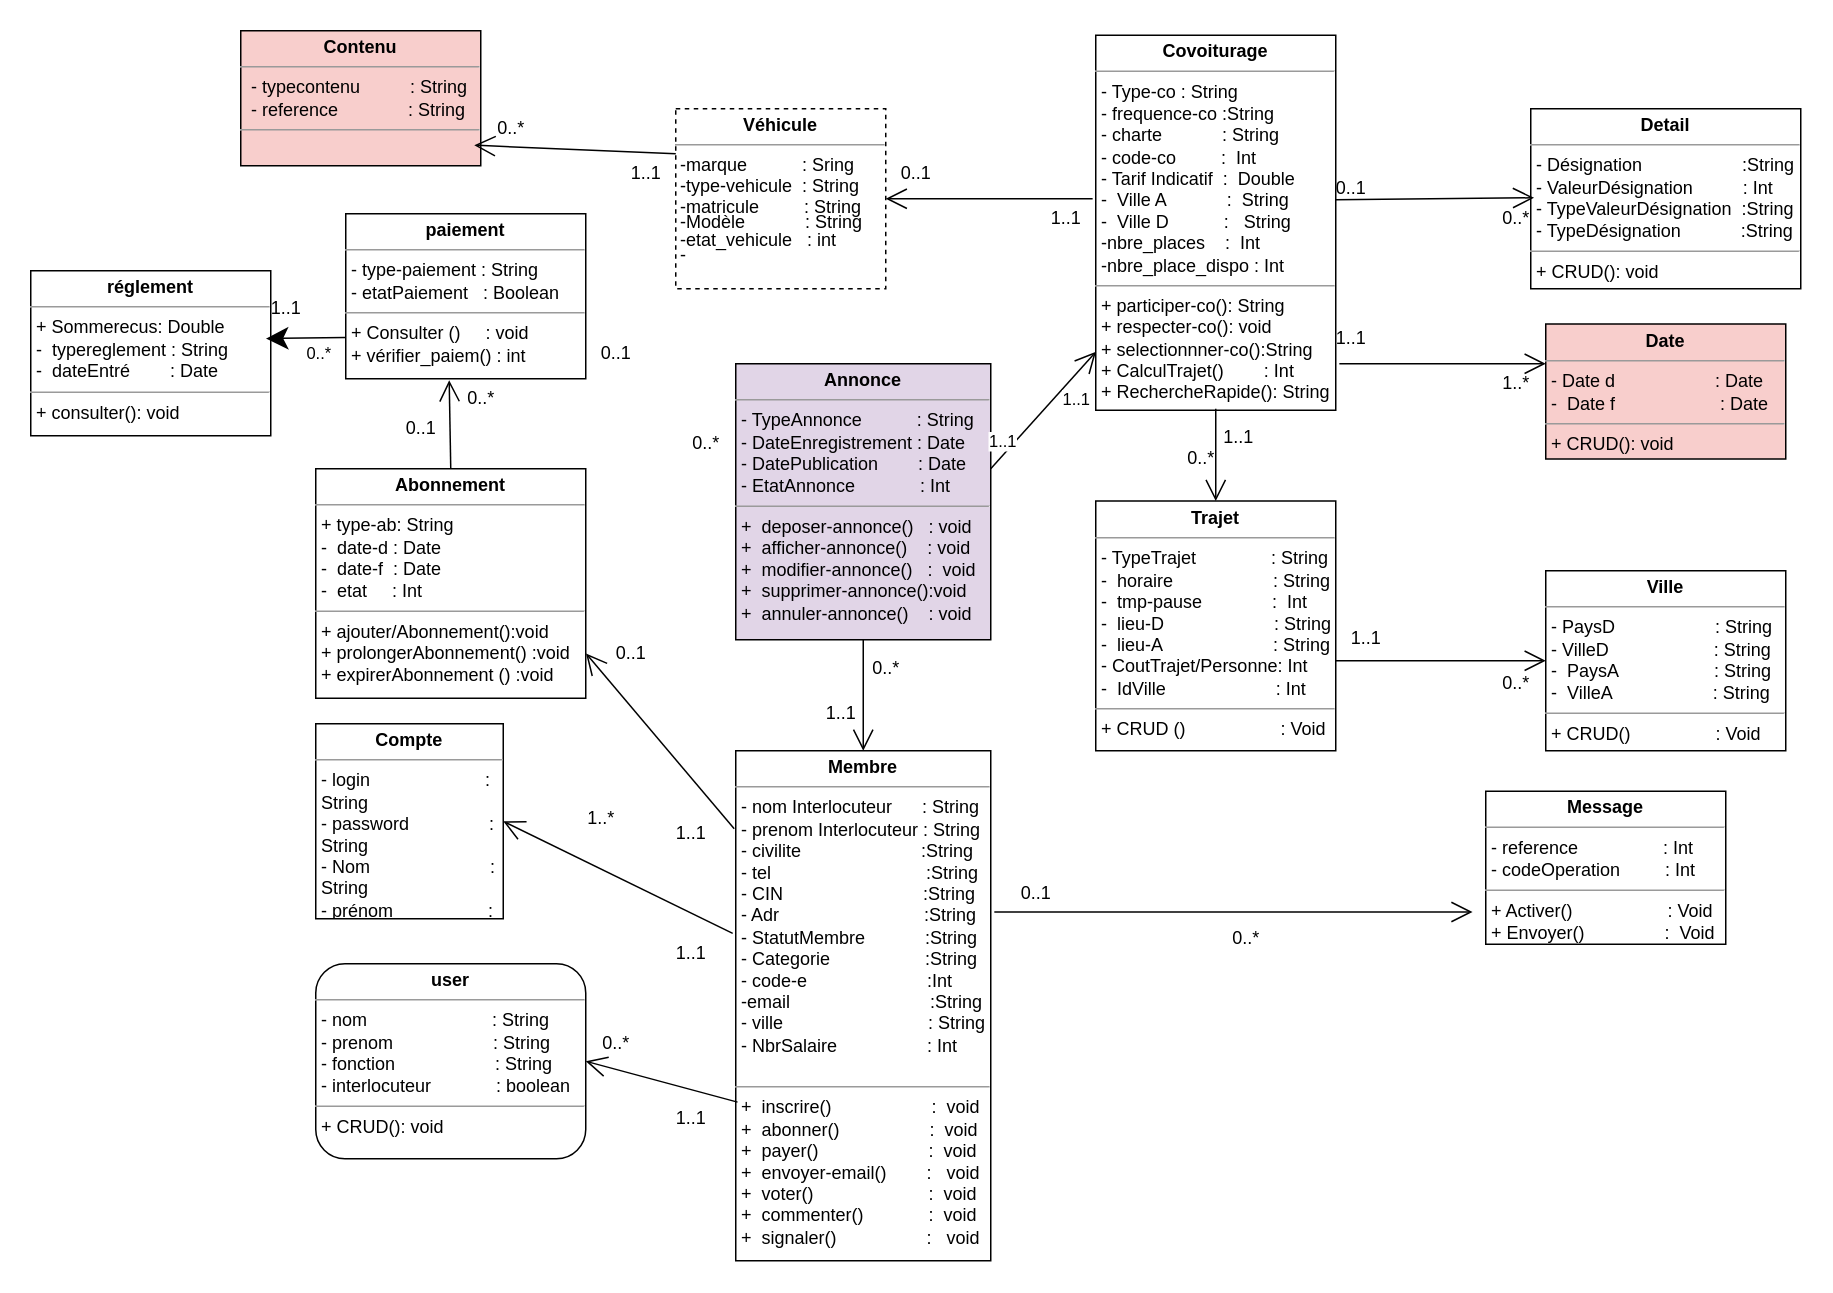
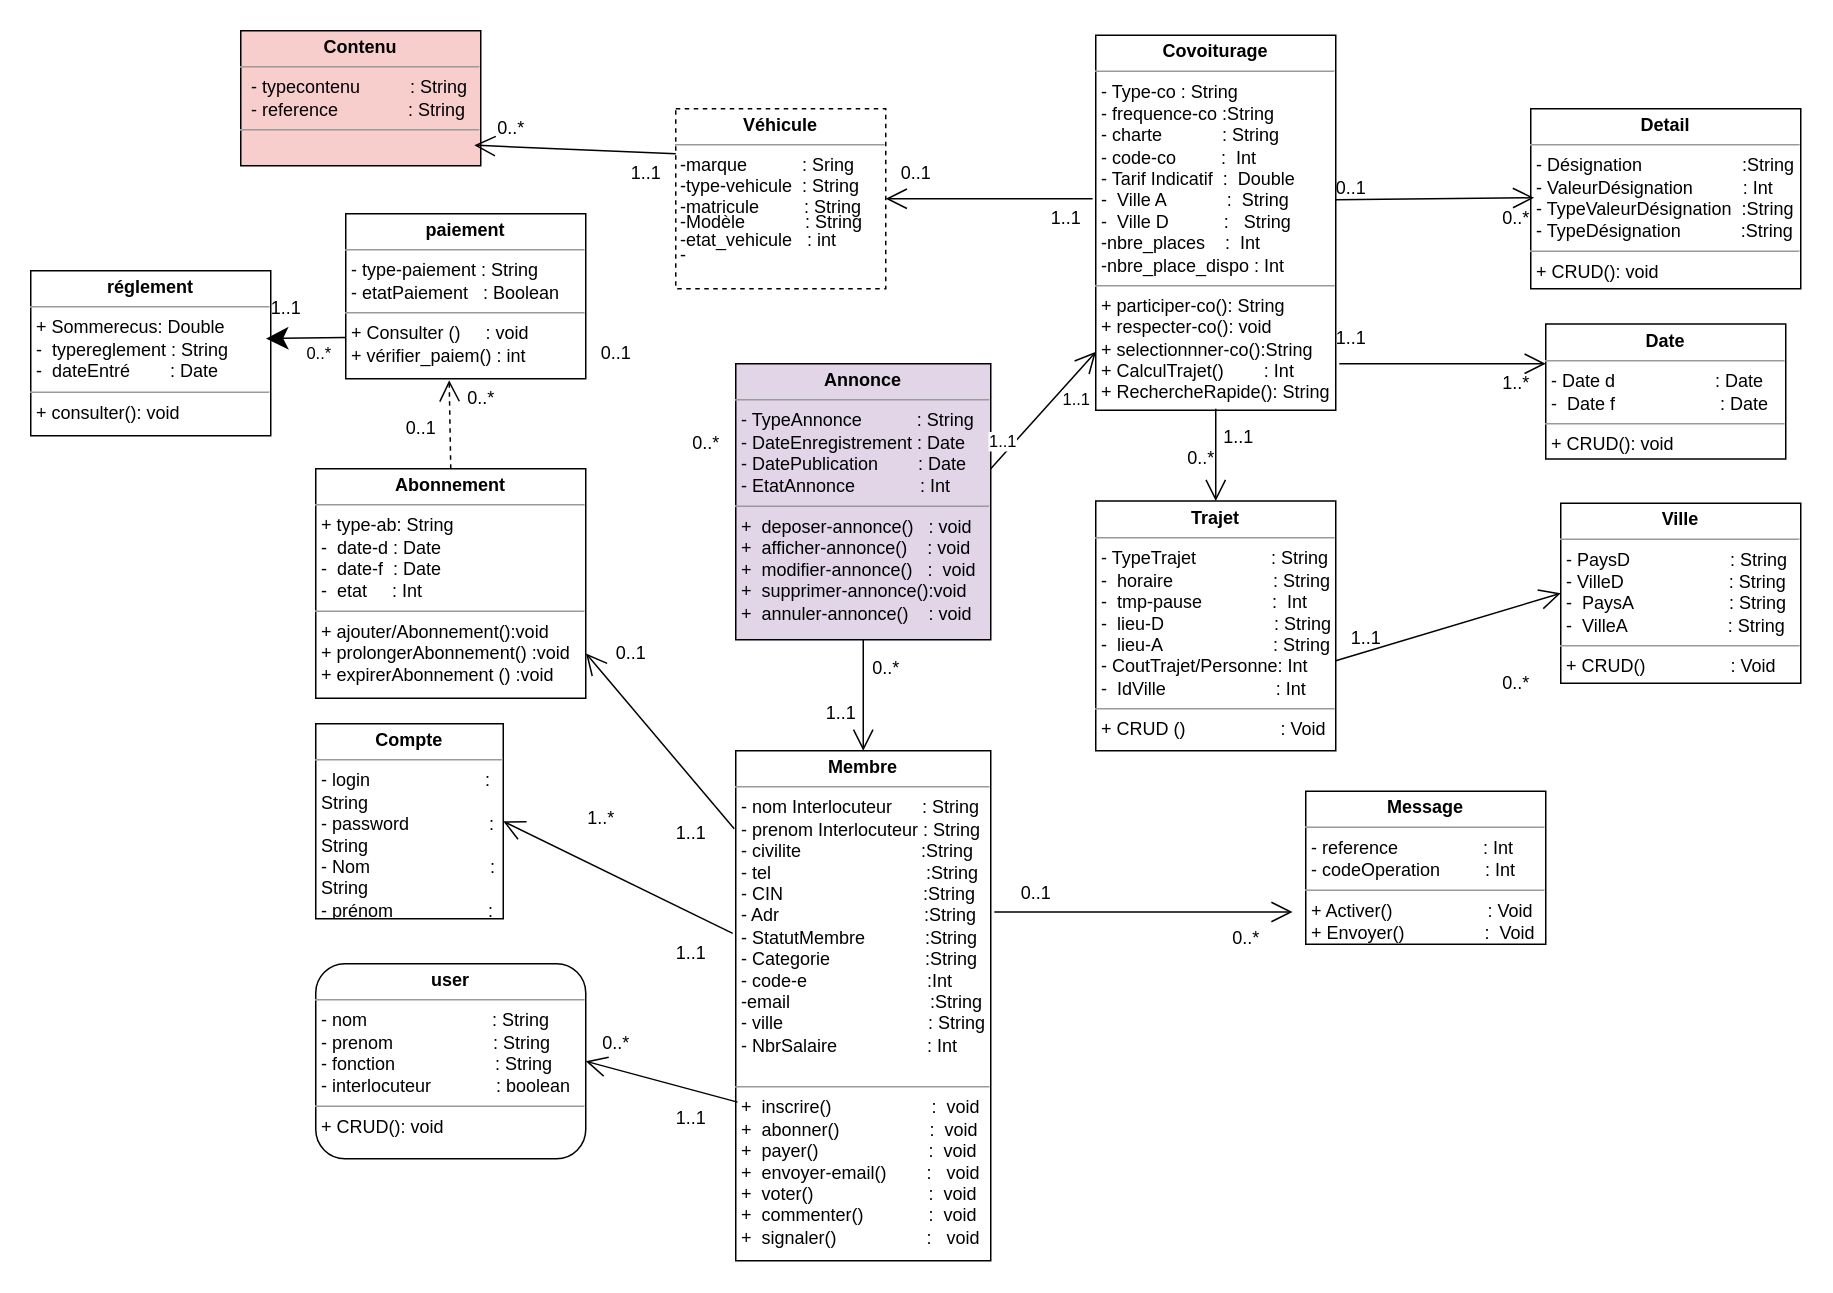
node "Date - Date d : Date - Date f : Date + CRUD(): void": fillcolor #f8cecc -> #ffffff
edge "Abonnement + type-ab: String - date-d : Date - date-f : Date - etat : Int + ajouter/Abonnement():void + prolongerAbonnement() :void + expirerAbonnement () :void" -> "paiement - type-paiement : String - etatPaiement : Boolean + Consulter () : void + vérifier_paiem() : int": style solid -> dashed
node "Ville - PaysD : String - VilleD : String - PaysA : String - VilleA : String + CRUD() : Void": moved (1666, 661) -> (1681, 593)
node "Message - reference : Int - codeOperation : Int + Activer() : Void + Envoyer() : Void": moved (1606, 868) -> (1426, 868)
